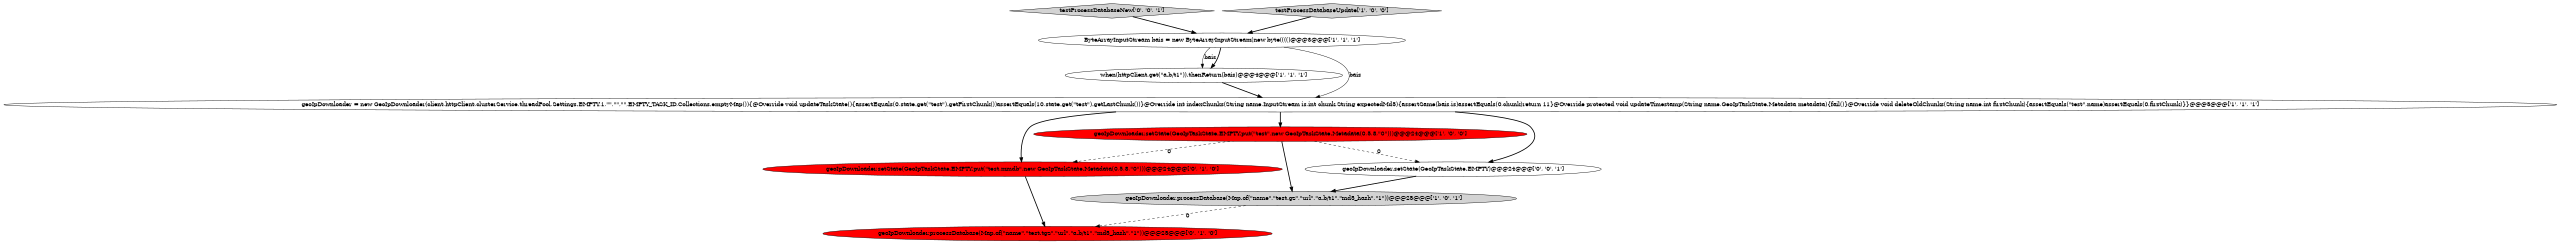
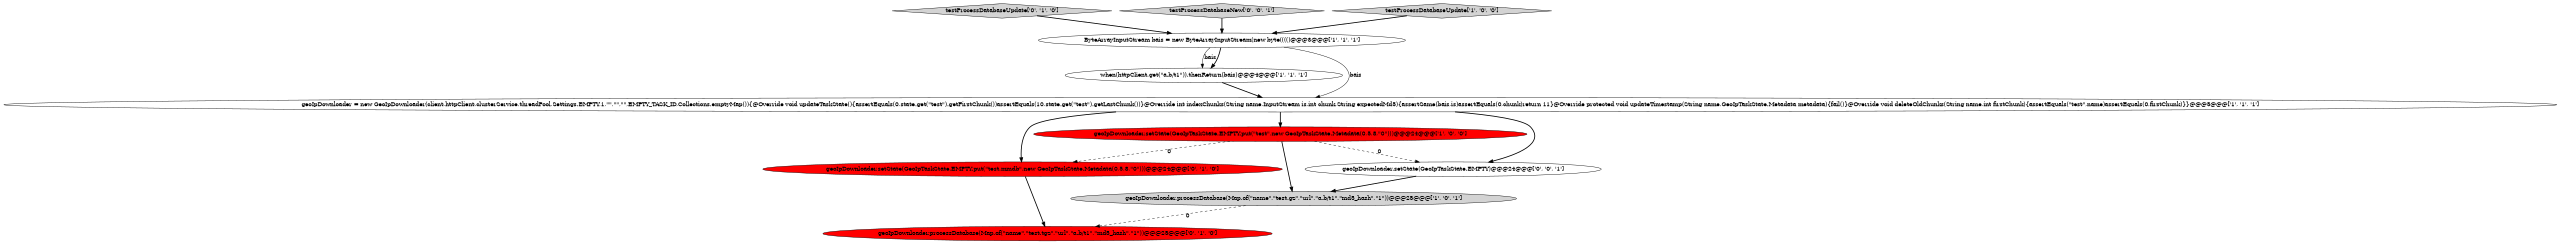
node "testProcessDatabaseUpdate['0', '1', '0']": added
